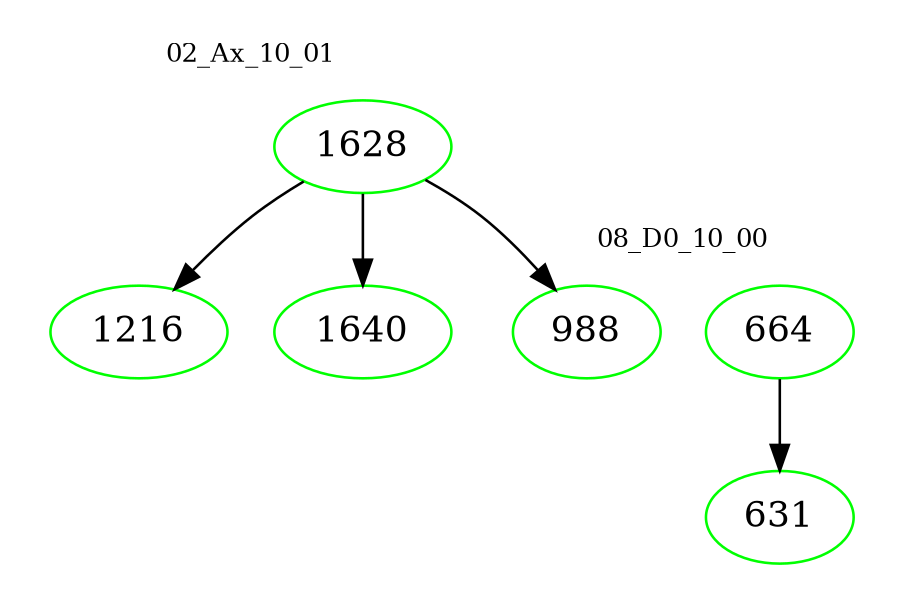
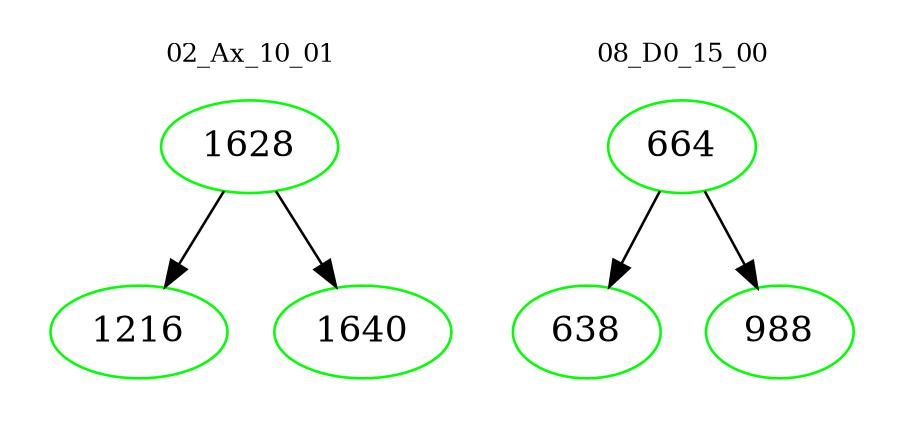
edge "1628" -> "988": now "664" -> "988"
cluster "08_D0_10_00": label "08_D0_10_00" -> "08_D0_15_00"
node "631": label "631" -> "638"
